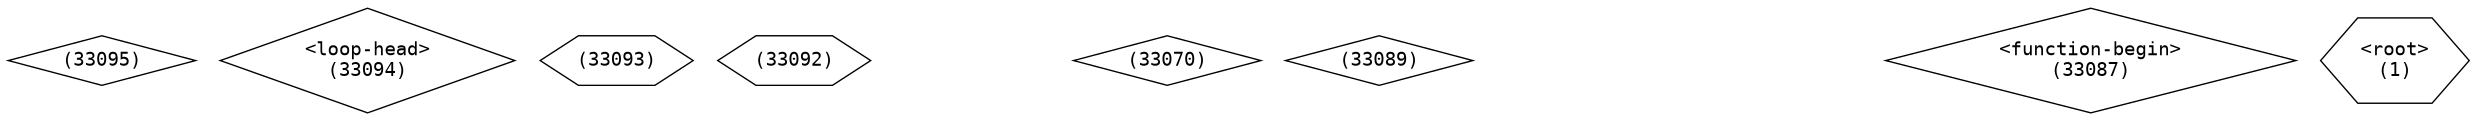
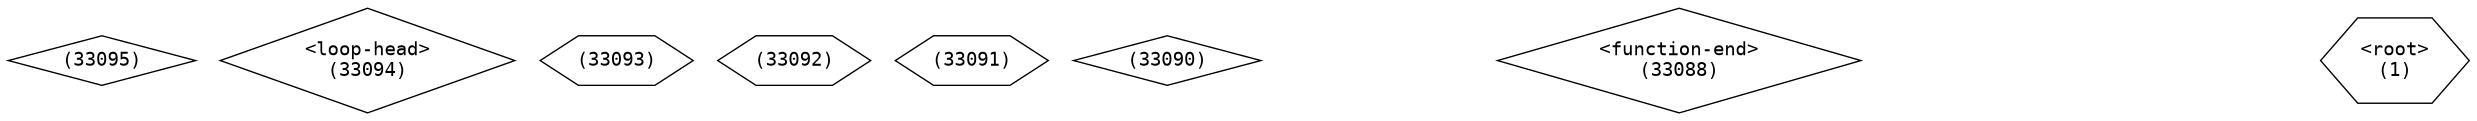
node "(33091)": added
node "(33070)": label "(33070)" -> "(33090)"
node "(33089)": removed
node "<function-end> (33088)": added
node "<function-begin> (33087)": removed
